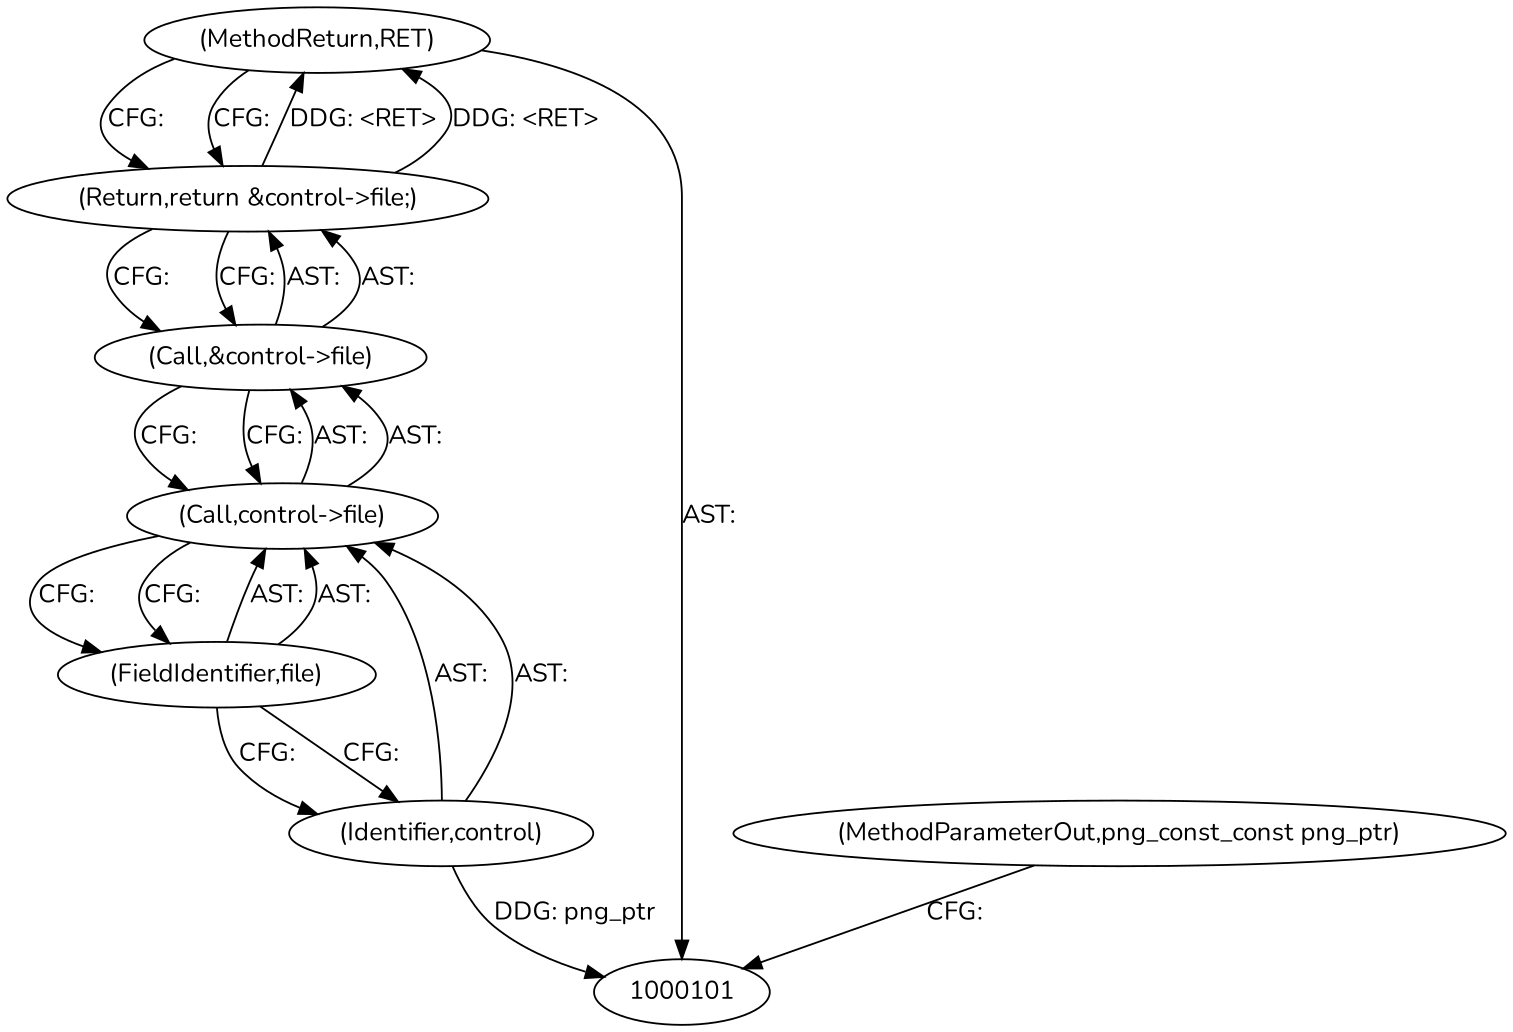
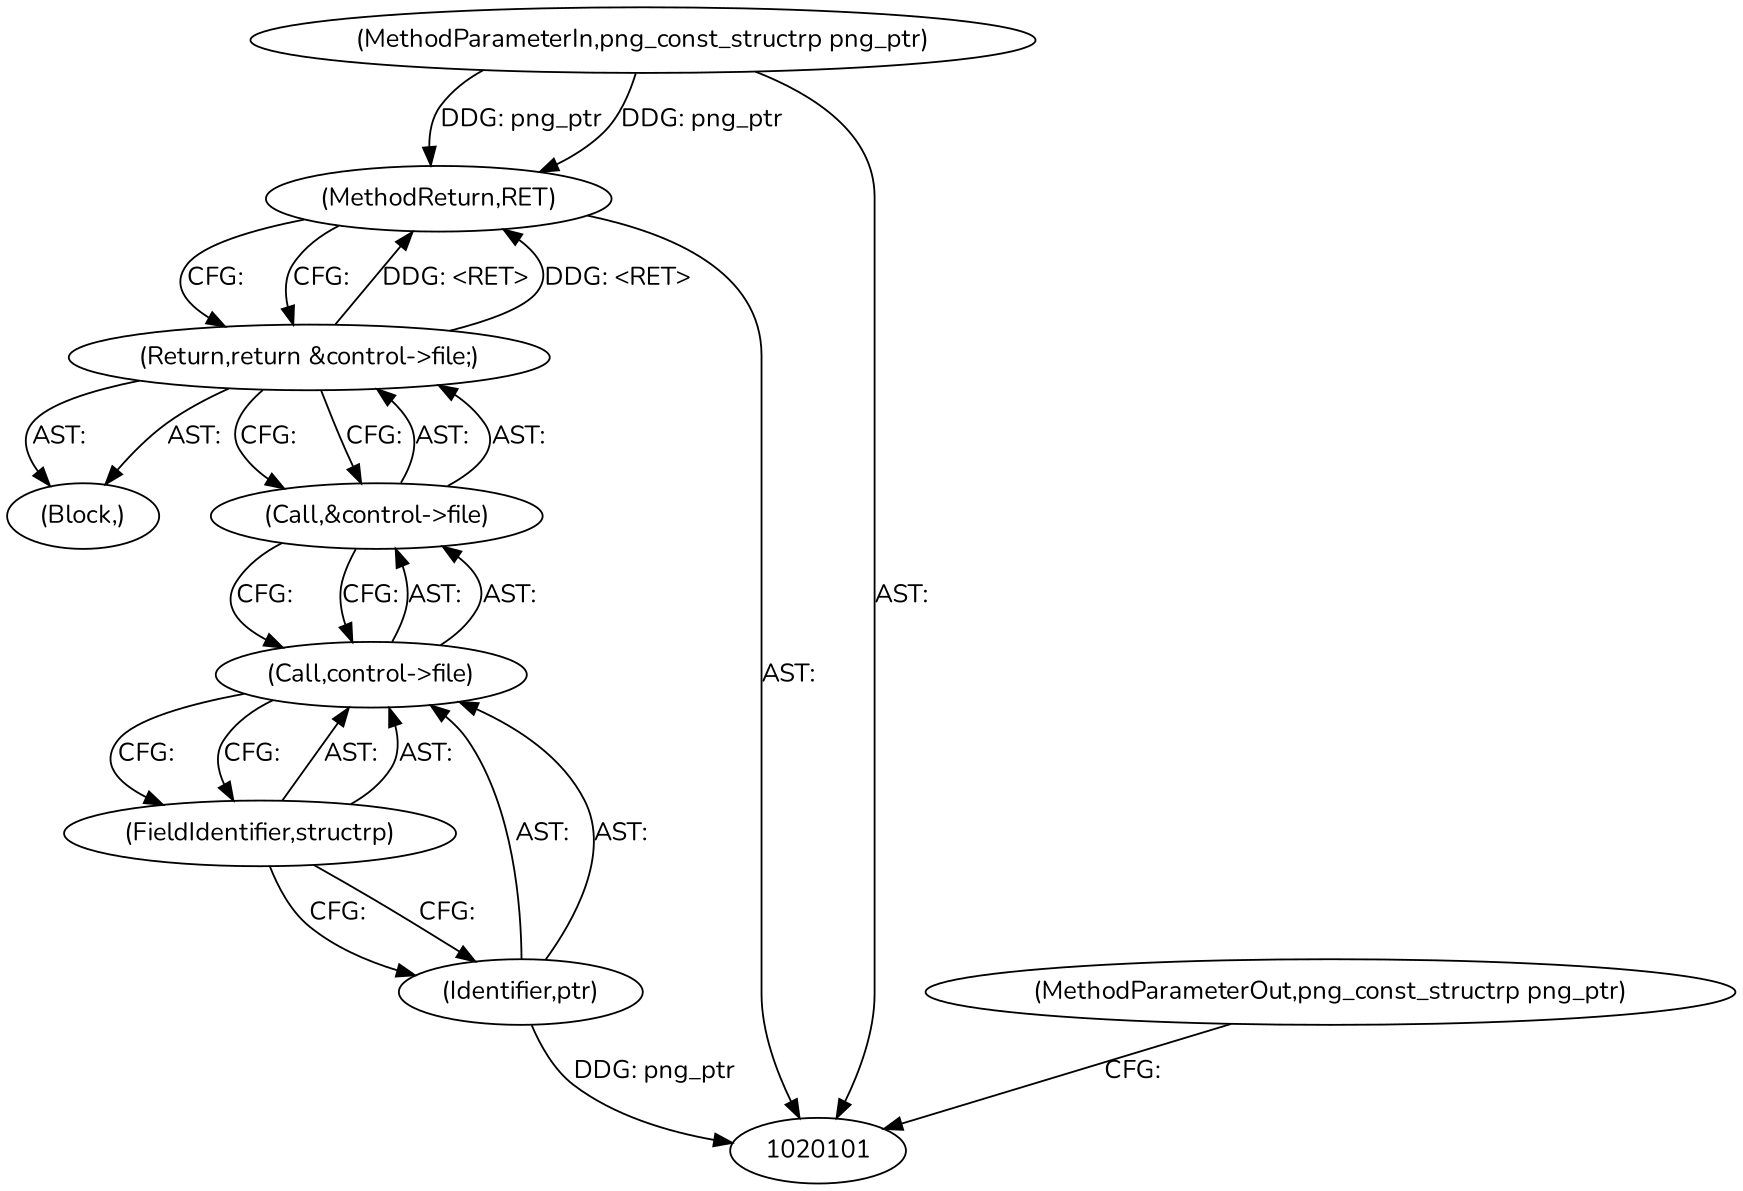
node "(MethodParameterIn,png_const_structrp png_ptr)": added
node "(Block,)": added
node "(FieldIdentifier,file)": label "(FieldIdentifier,file)" -> "(FieldIdentifier,structrp)"
node "(Identifier,control)": label "(Identifier,control)" -> "(Identifier,ptr)"
node "(MethodParameterOut,png_const_const png_ptr)": label "(MethodParameterOut,png_const_const png_ptr)" -> "(MethodParameterOut,png_const_structrp png_ptr)"
node "1000101": label "1000101" -> "1020101"
